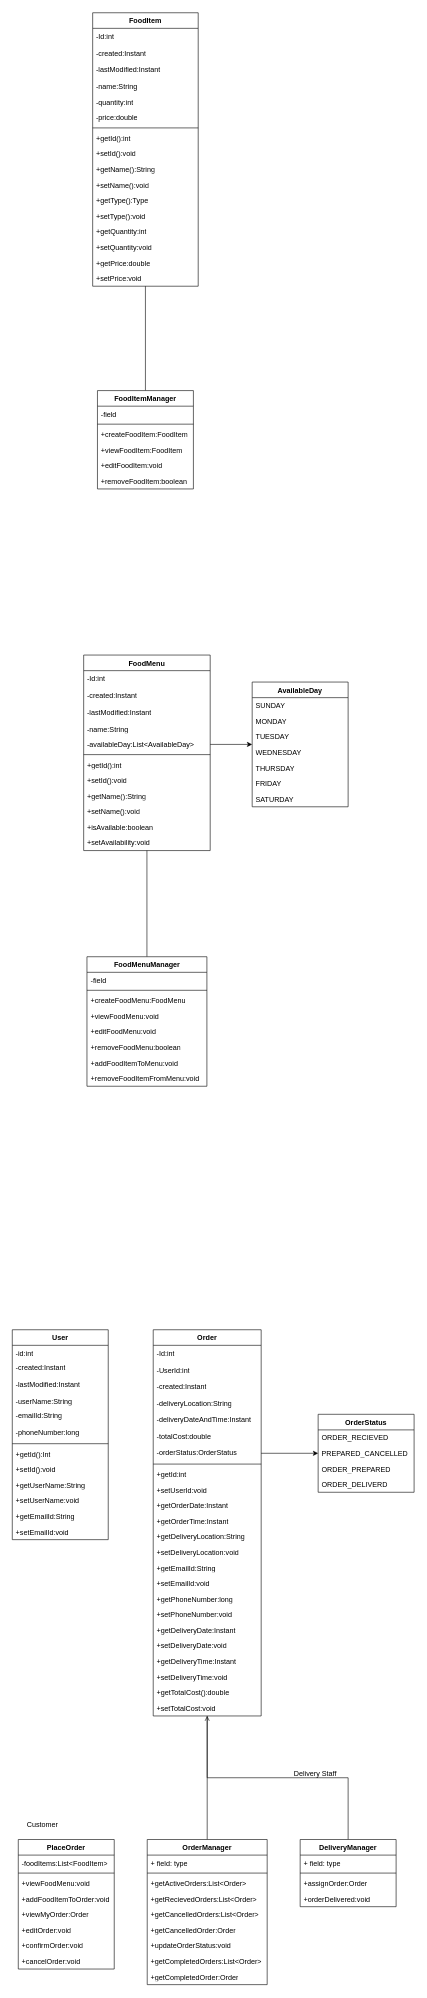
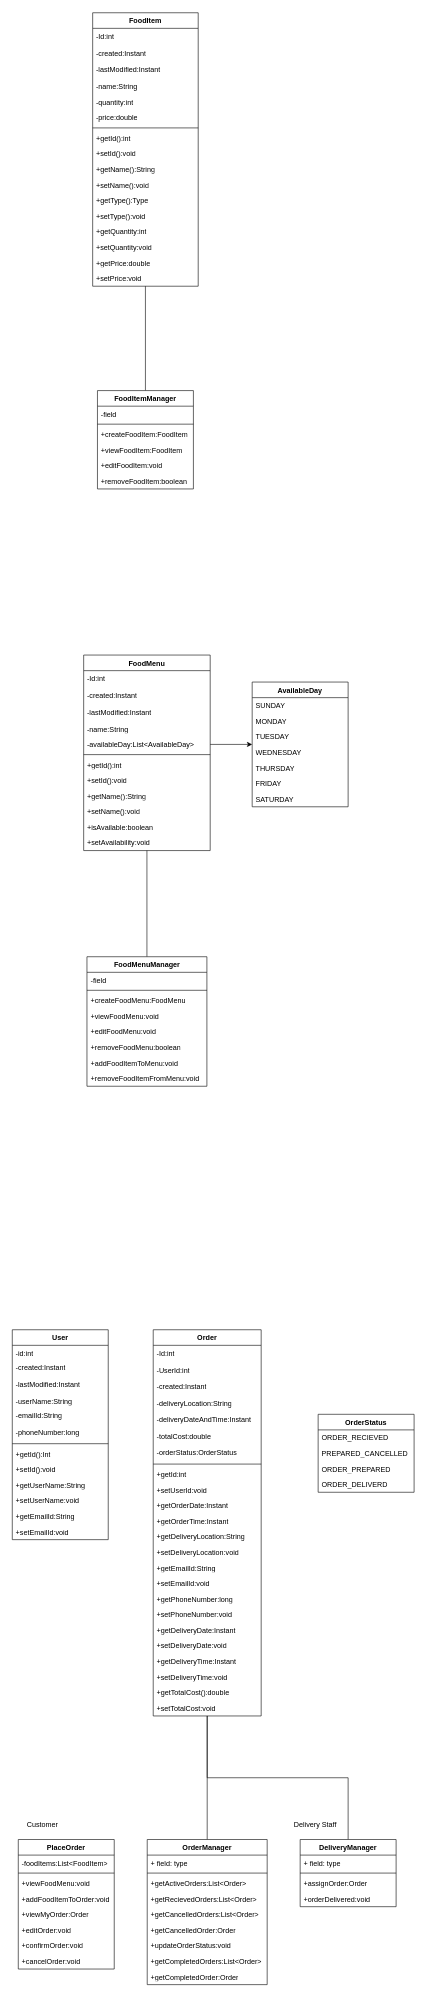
edge "-orderStatus:OrderStatus" -> "OrderStatus": removed
node "Delivery Staff": moved (315, 1774) -> (315, 1825)
edge "DeliveryManager" -> "Order": arrowhead open -> none
